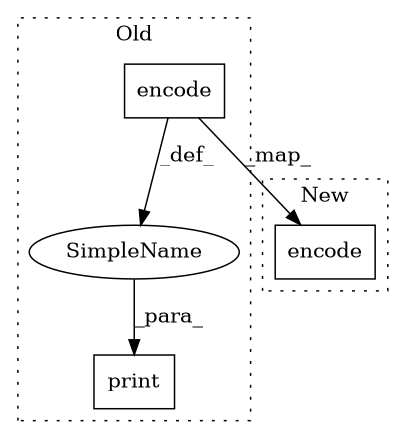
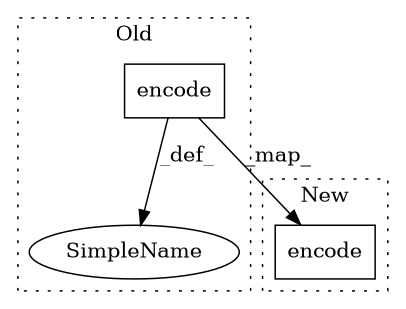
node "print": removed
